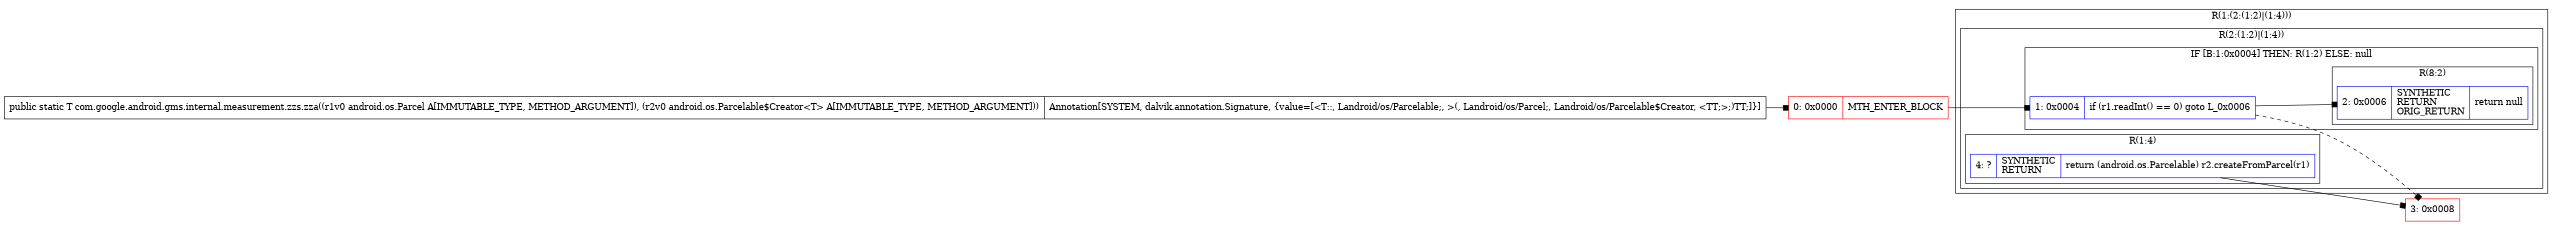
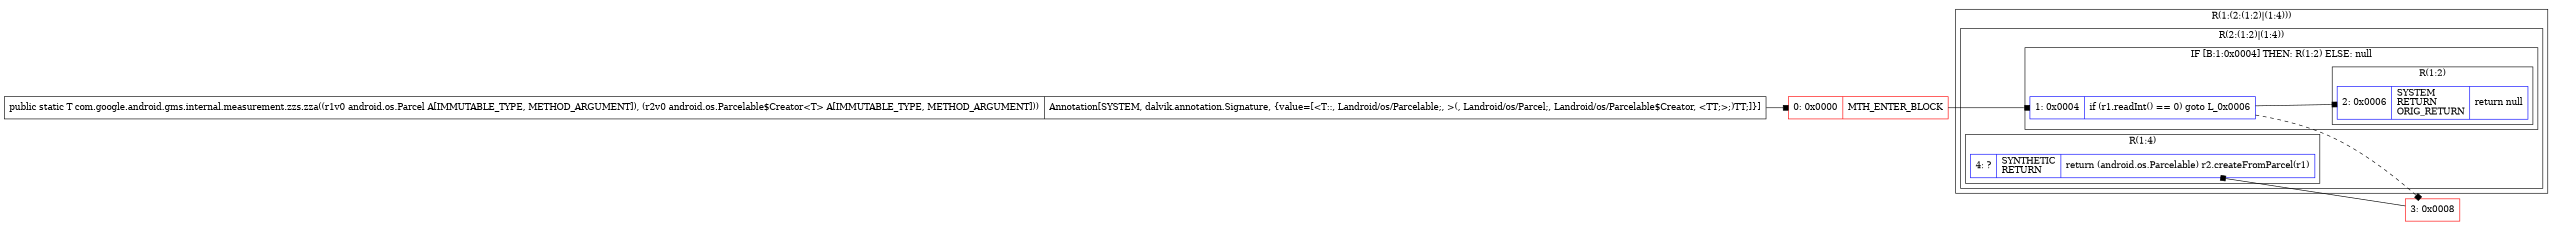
cluster "R(8:2)": label "R(8:2)" -> "R(1:2)"
node "2: 0x0006": text "SYNTHETIC" -> "SYSTEM"
edge "4: ?" -> "3: 0x0008": reversed
